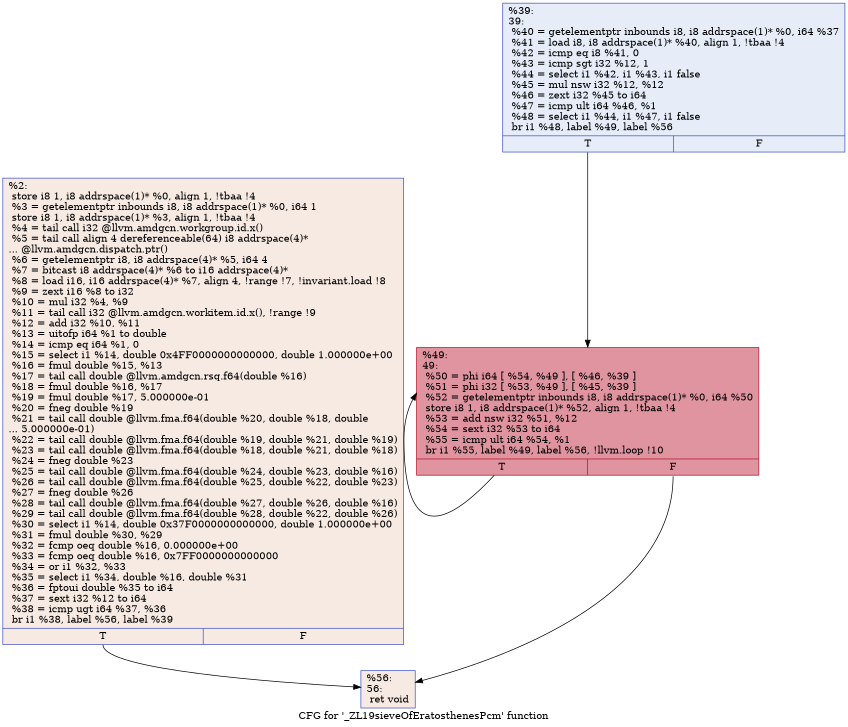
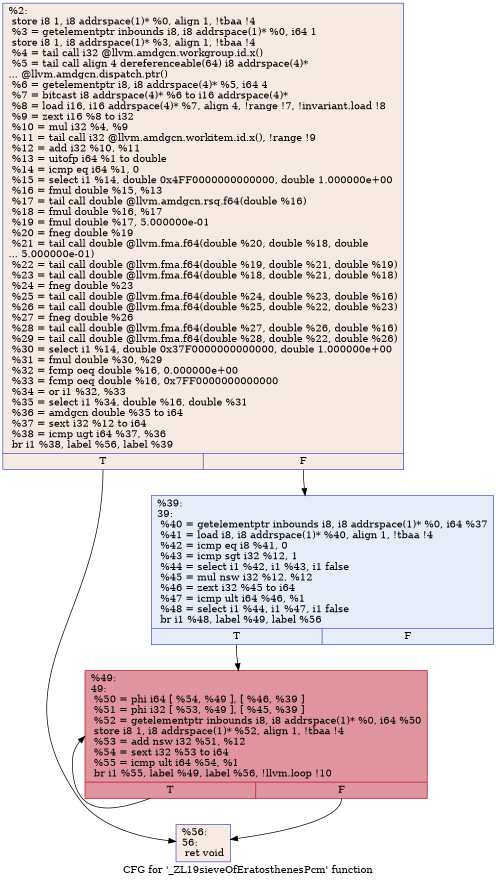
edge "%2:" -> "%39:": added
node "%2:": text "%36 = fptoui double %35 to i64" -> "%36 = amdgcn double %35 to i64"
